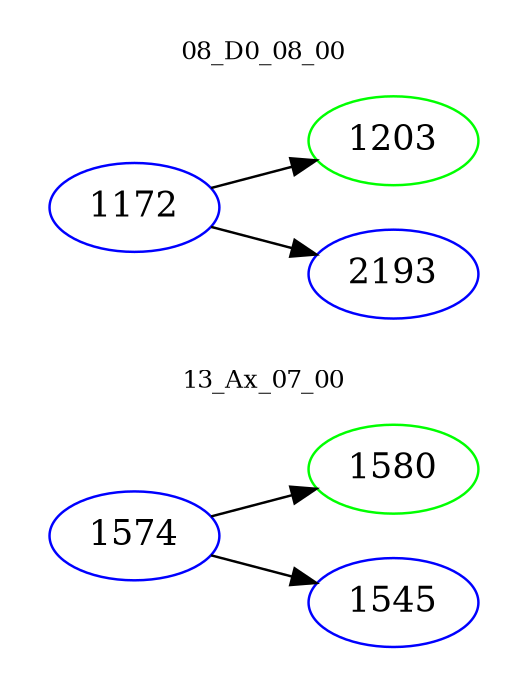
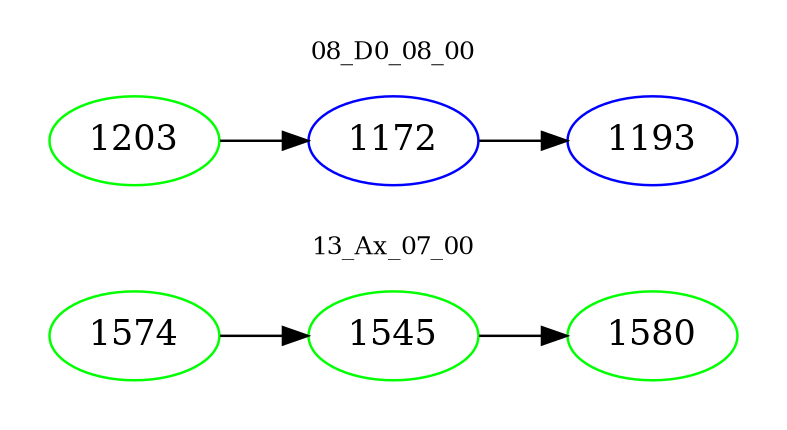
edge "1172" -> "1203": reversed
node "2193": label "2193" -> "1193"
edge "1574" -> "1580": now "1545" -> "1580"
node "1574": color blue -> green
node "1545": color blue -> green
